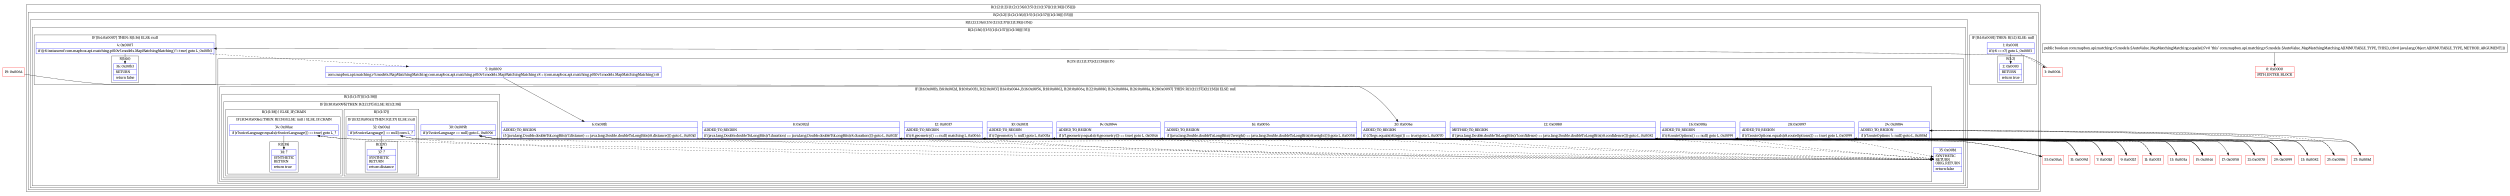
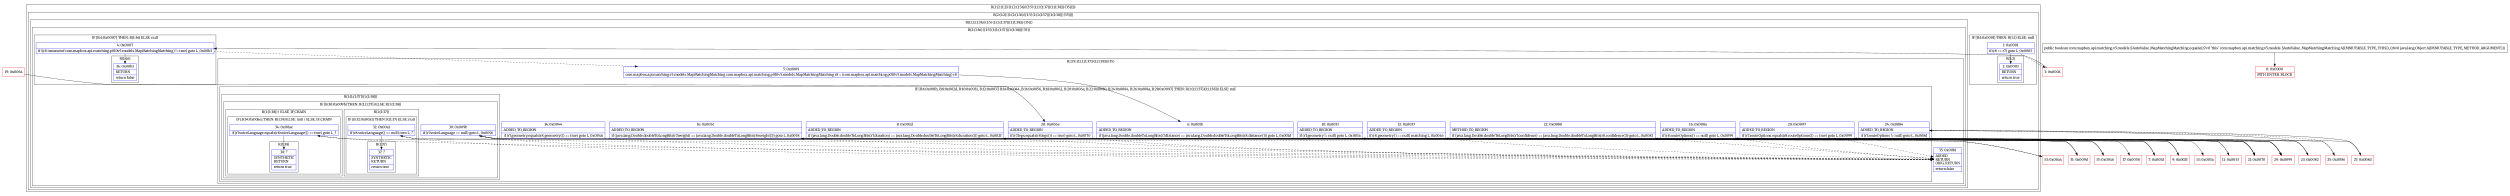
edge "12: 0x0037" -> "15: 0x0046": now "12: 0x0037" -> "21: 0x0070"
edge "13: 0x003a" -> "14: 0x0044": removed
edge "6: 0x001b" -> "35: 0x00b1": now "30: 0x009b" -> "35: 0x00b1"
node "35: 0x00b1": text "SYNTHETIC" -> "ADDED"
node "37: ?": text "return distance" -> "return true"
